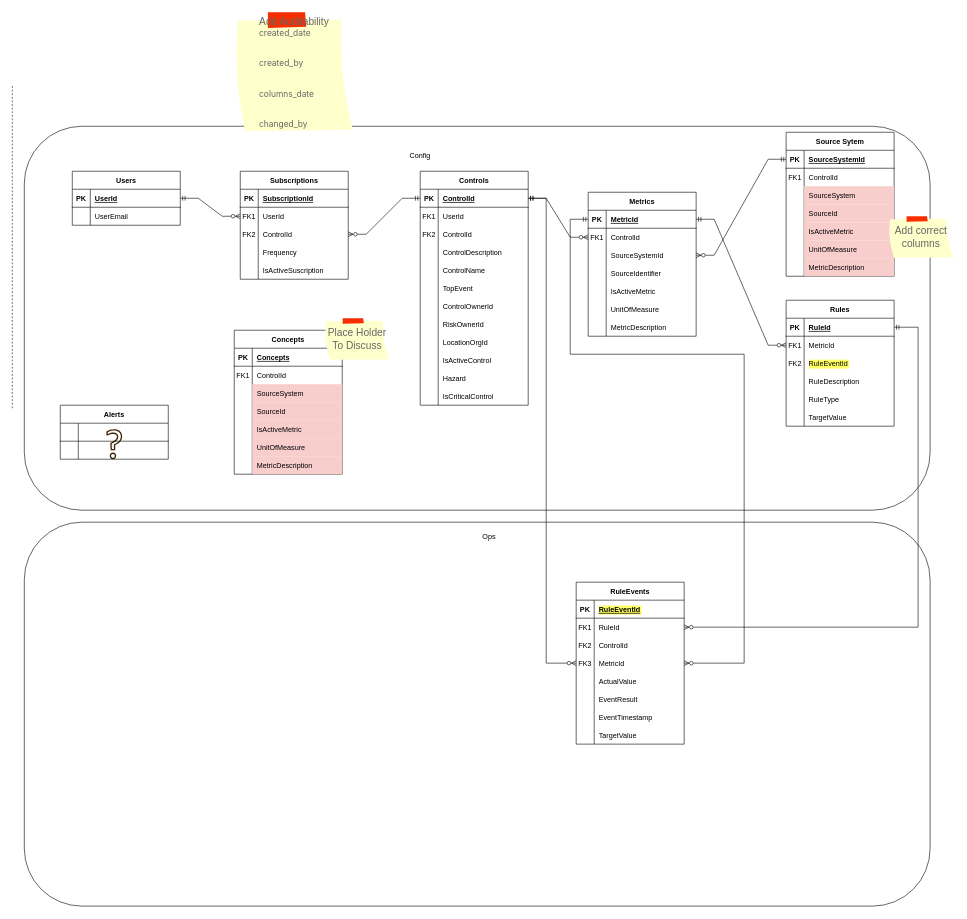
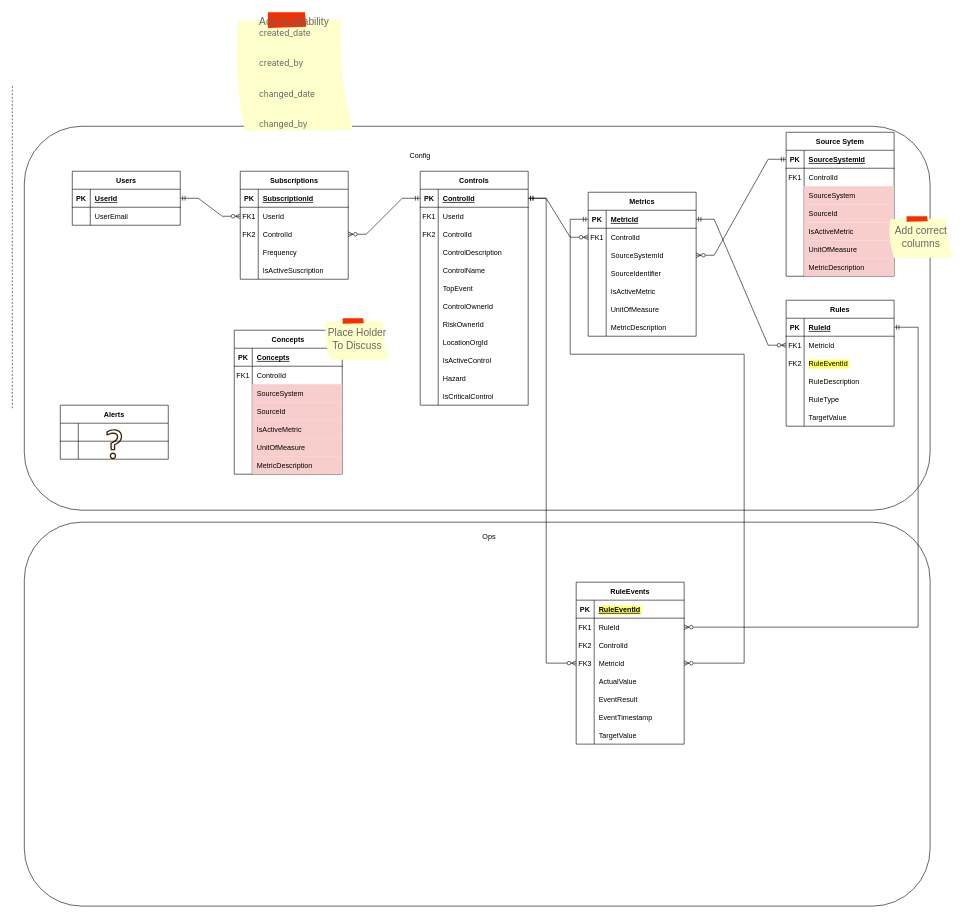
node "Add Auditability created_date created_by columns_date changed_by": label "Add Auditability created_date created_by columns_date changed_by" -> "Add Auditability created_date created_by changed_date changed_by"
